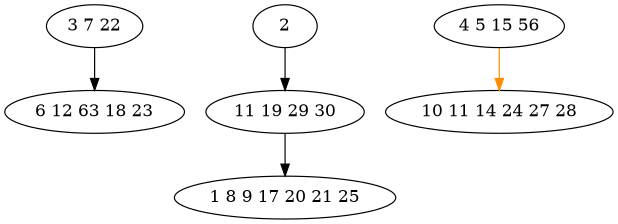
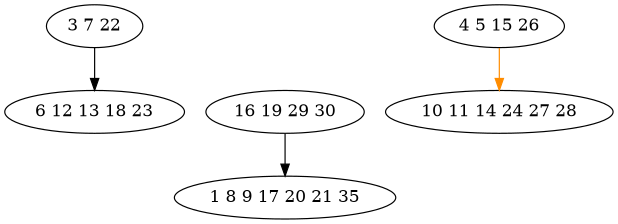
node "2": removed
node "4 5 15 56": label "4 5 15 56" -> "4 5 15 26"
node "6 12 63 18 23": label "6 12 63 18 23" -> "6 12 13 18 23"
node "11 19 29 30": label "11 19 29 30" -> "16 19 29 30"
node "1 8 9 17 20 21 25": label "1 8 9 17 20 21 25" -> "1 8 9 17 20 21 35"
